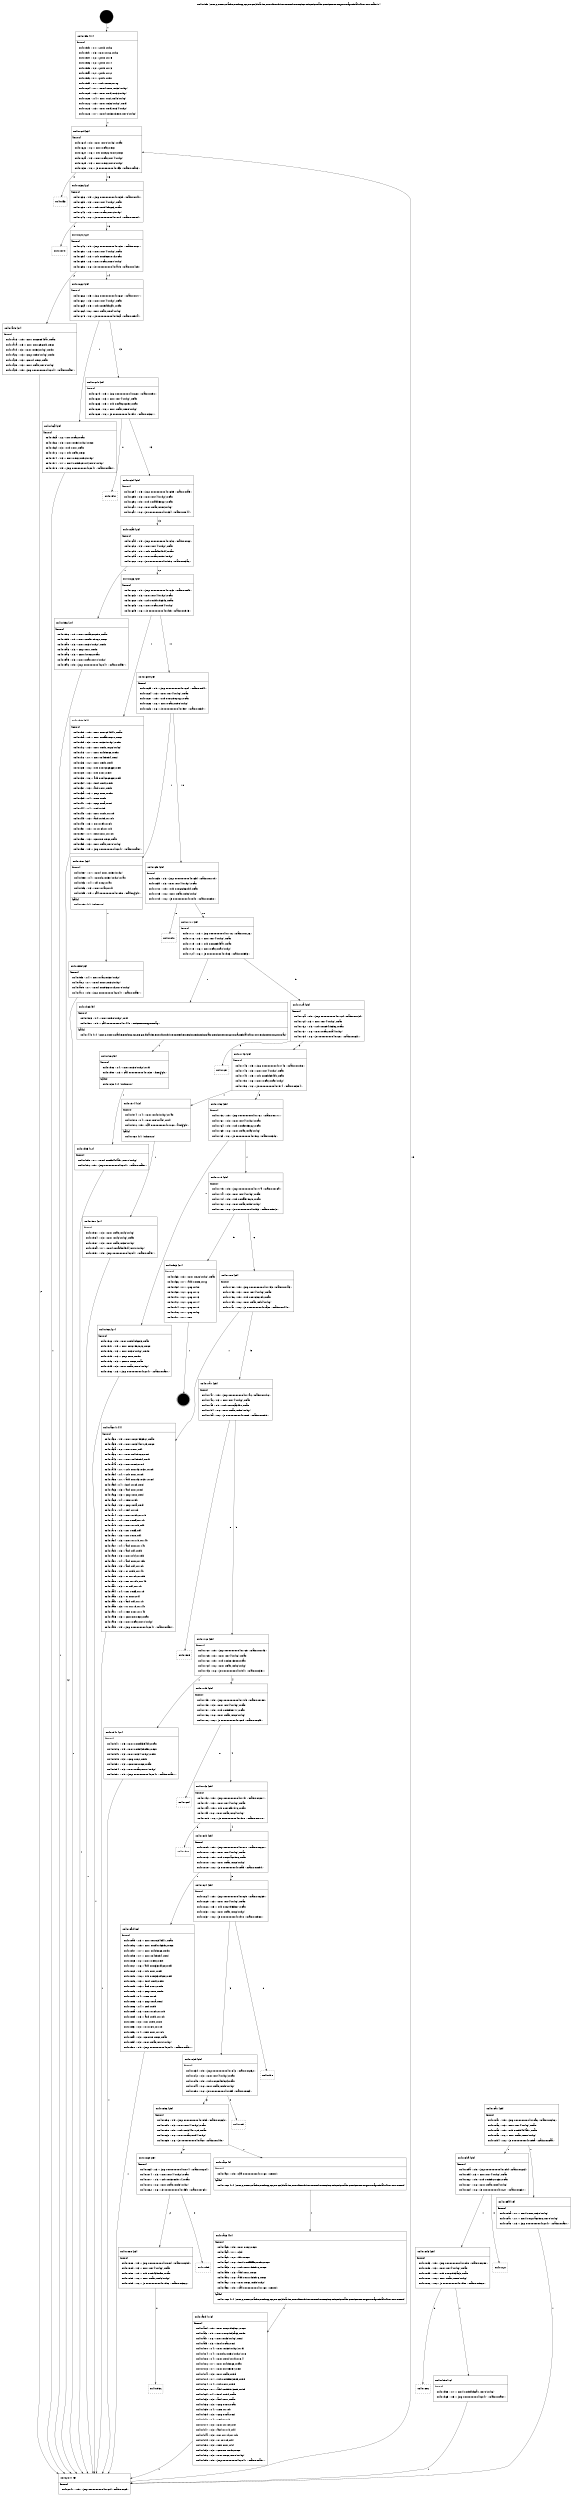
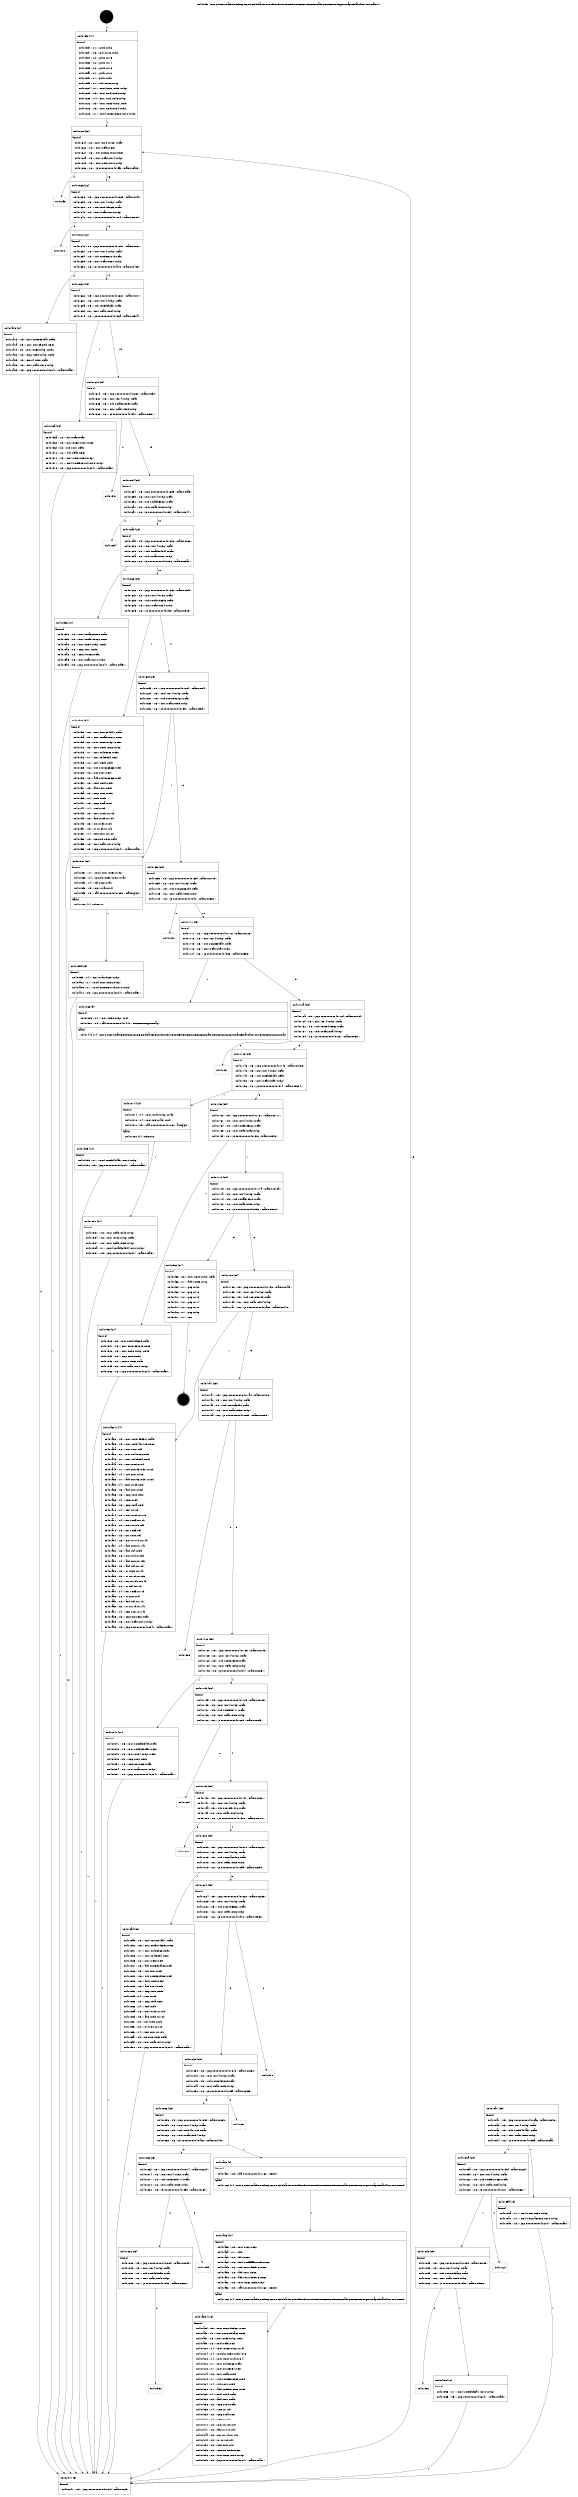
node "0x401e34": added
node "0x401b8c [9]": removed
